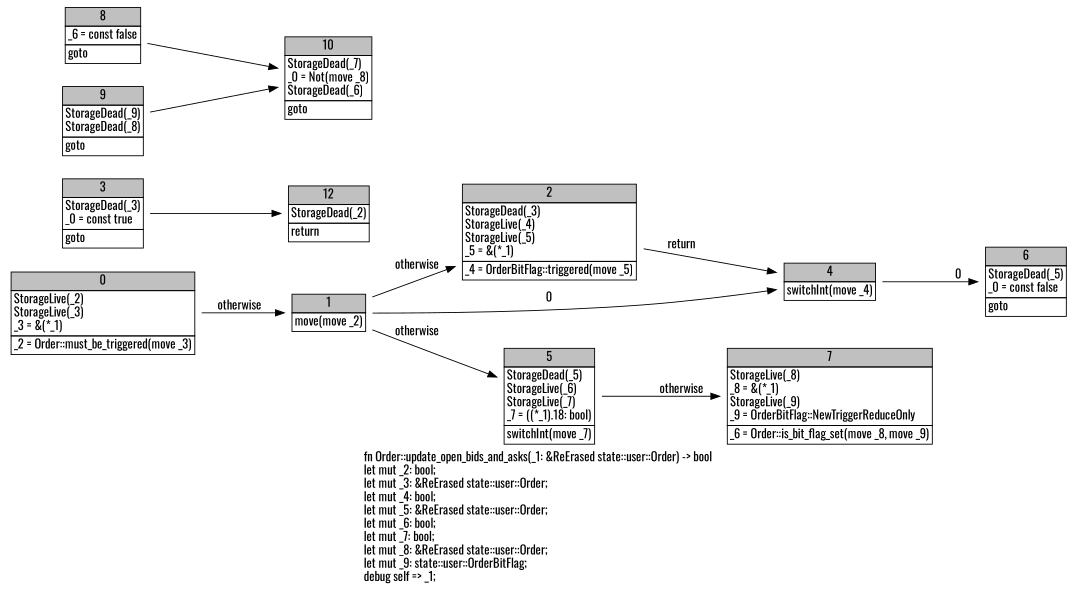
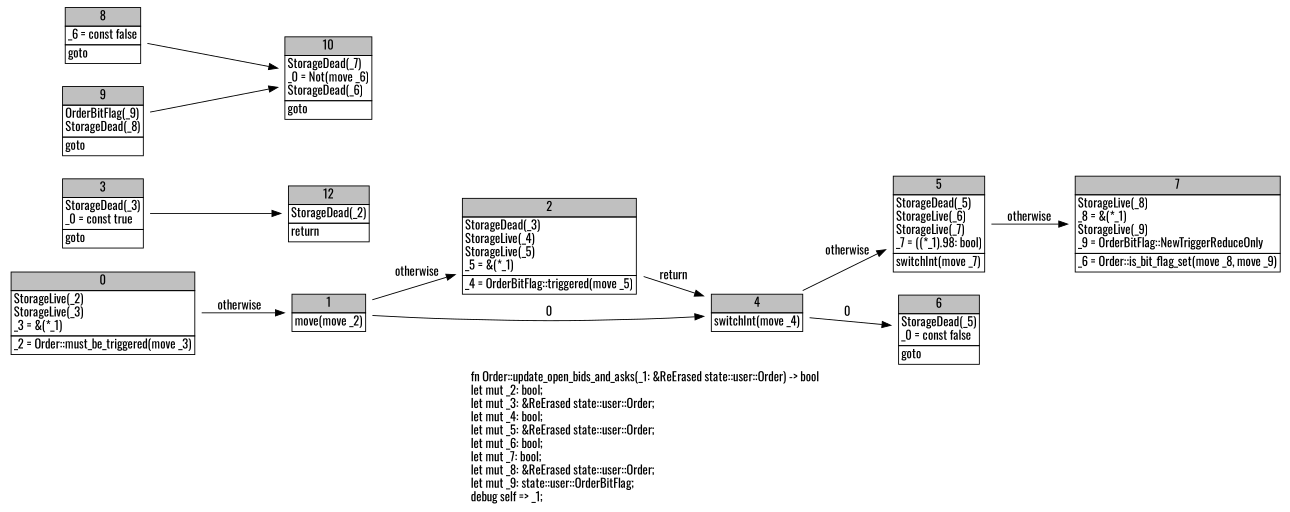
node "10": text "_0 = Not(move _8)" -> "_0 = Not(move _6)"
node "9": text "StorageDead(_9)" -> "OrderBitFlag(_9)"
edge "1" -> "5": now "4" -> "5"
node "5": text "_7 = ((*_1).18: bool)" -> "_7 = ((*_1).98: bool)"
